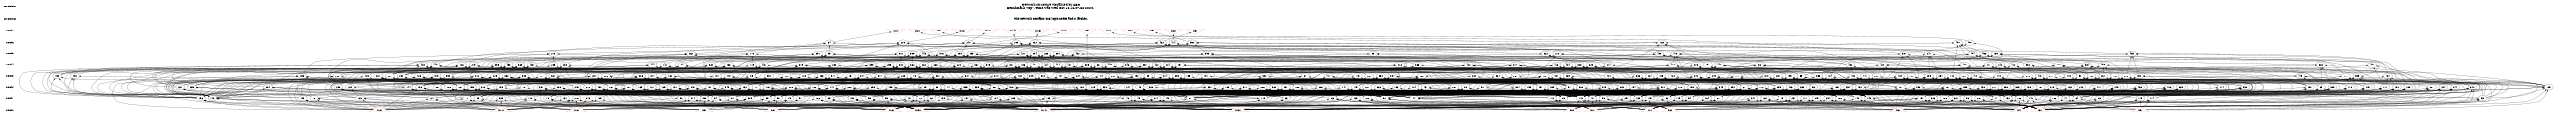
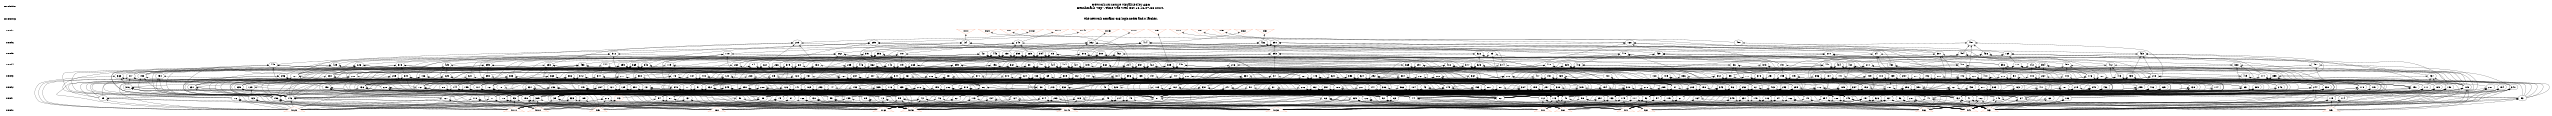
edge "211" -> "458": now "211" -> "210"
edge "101" -> "239": reversed
